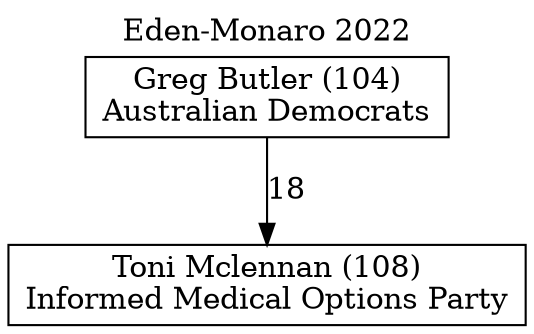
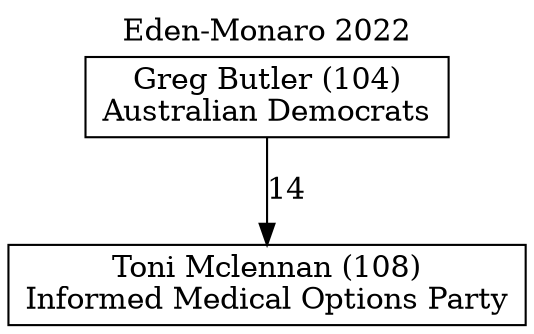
edge "Greg Butler (104) Australian Democrats" -> "Toni Mclennan (108) Informed Medical Options Party": label "18" -> "14"
